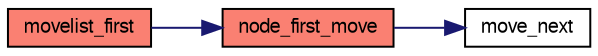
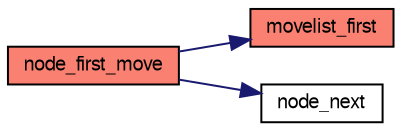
edge "movelist_first" -> "node_first_move": reversed
node "move_next": label "move_next" -> "node_next"
